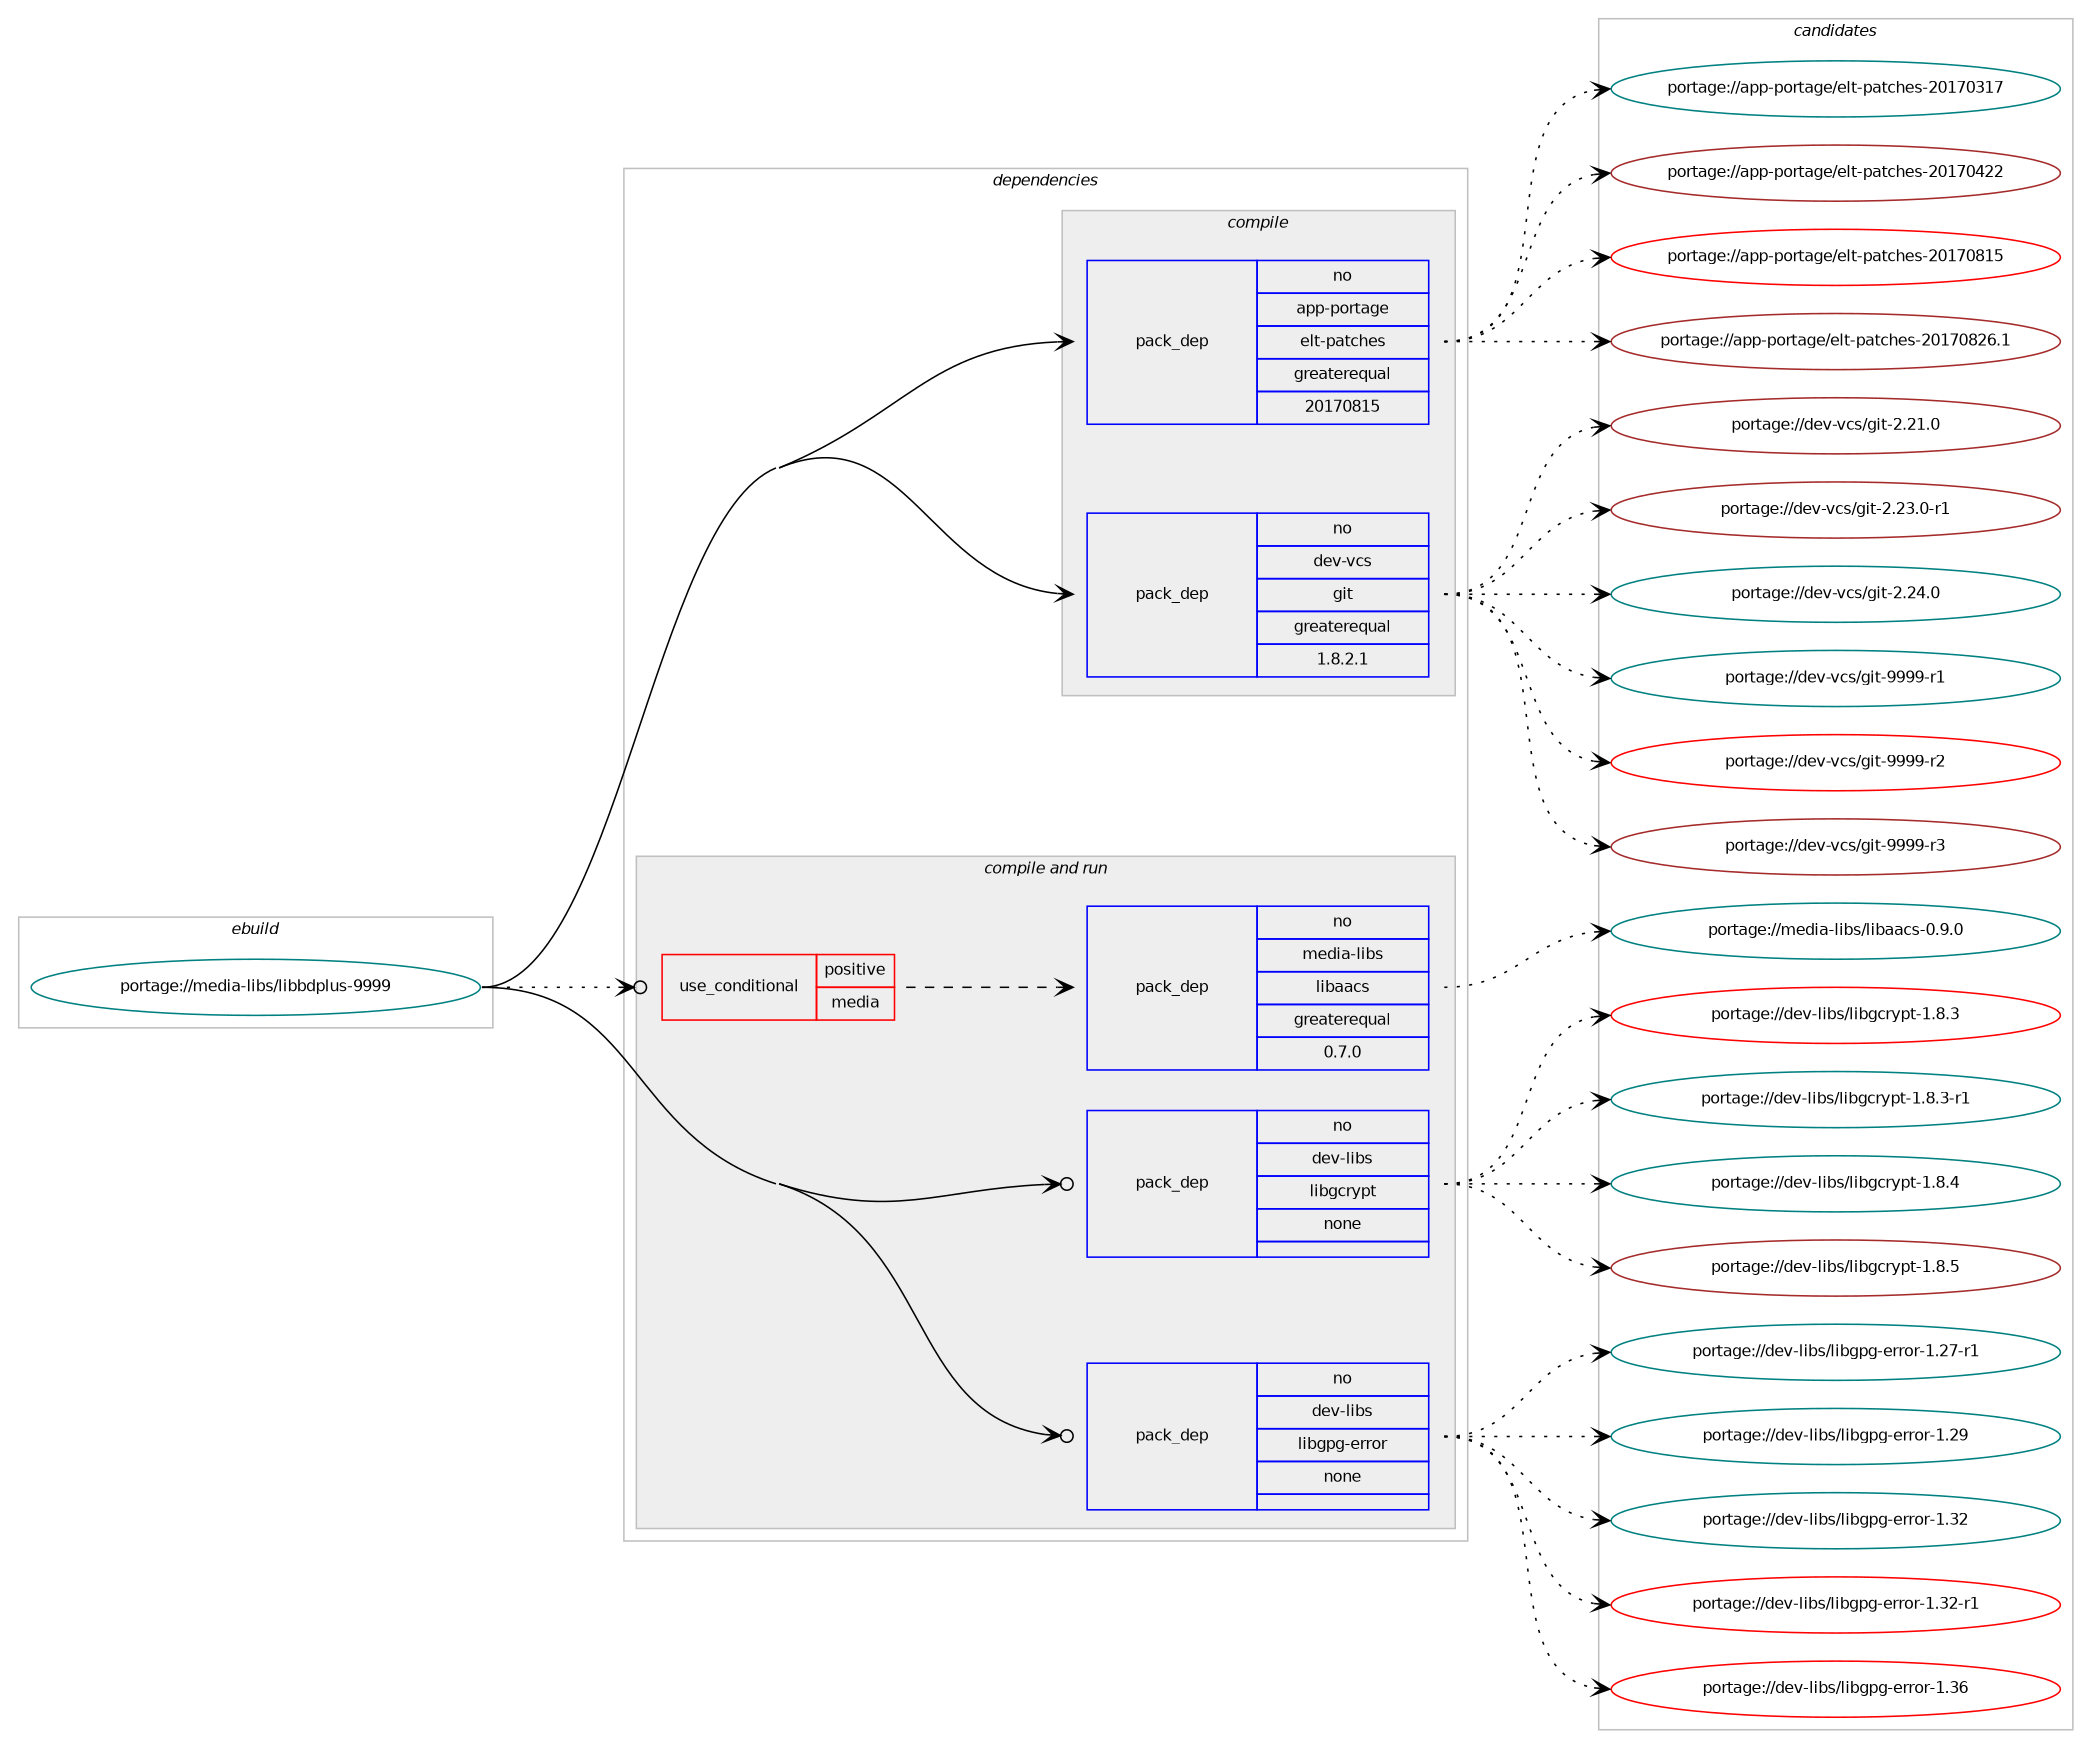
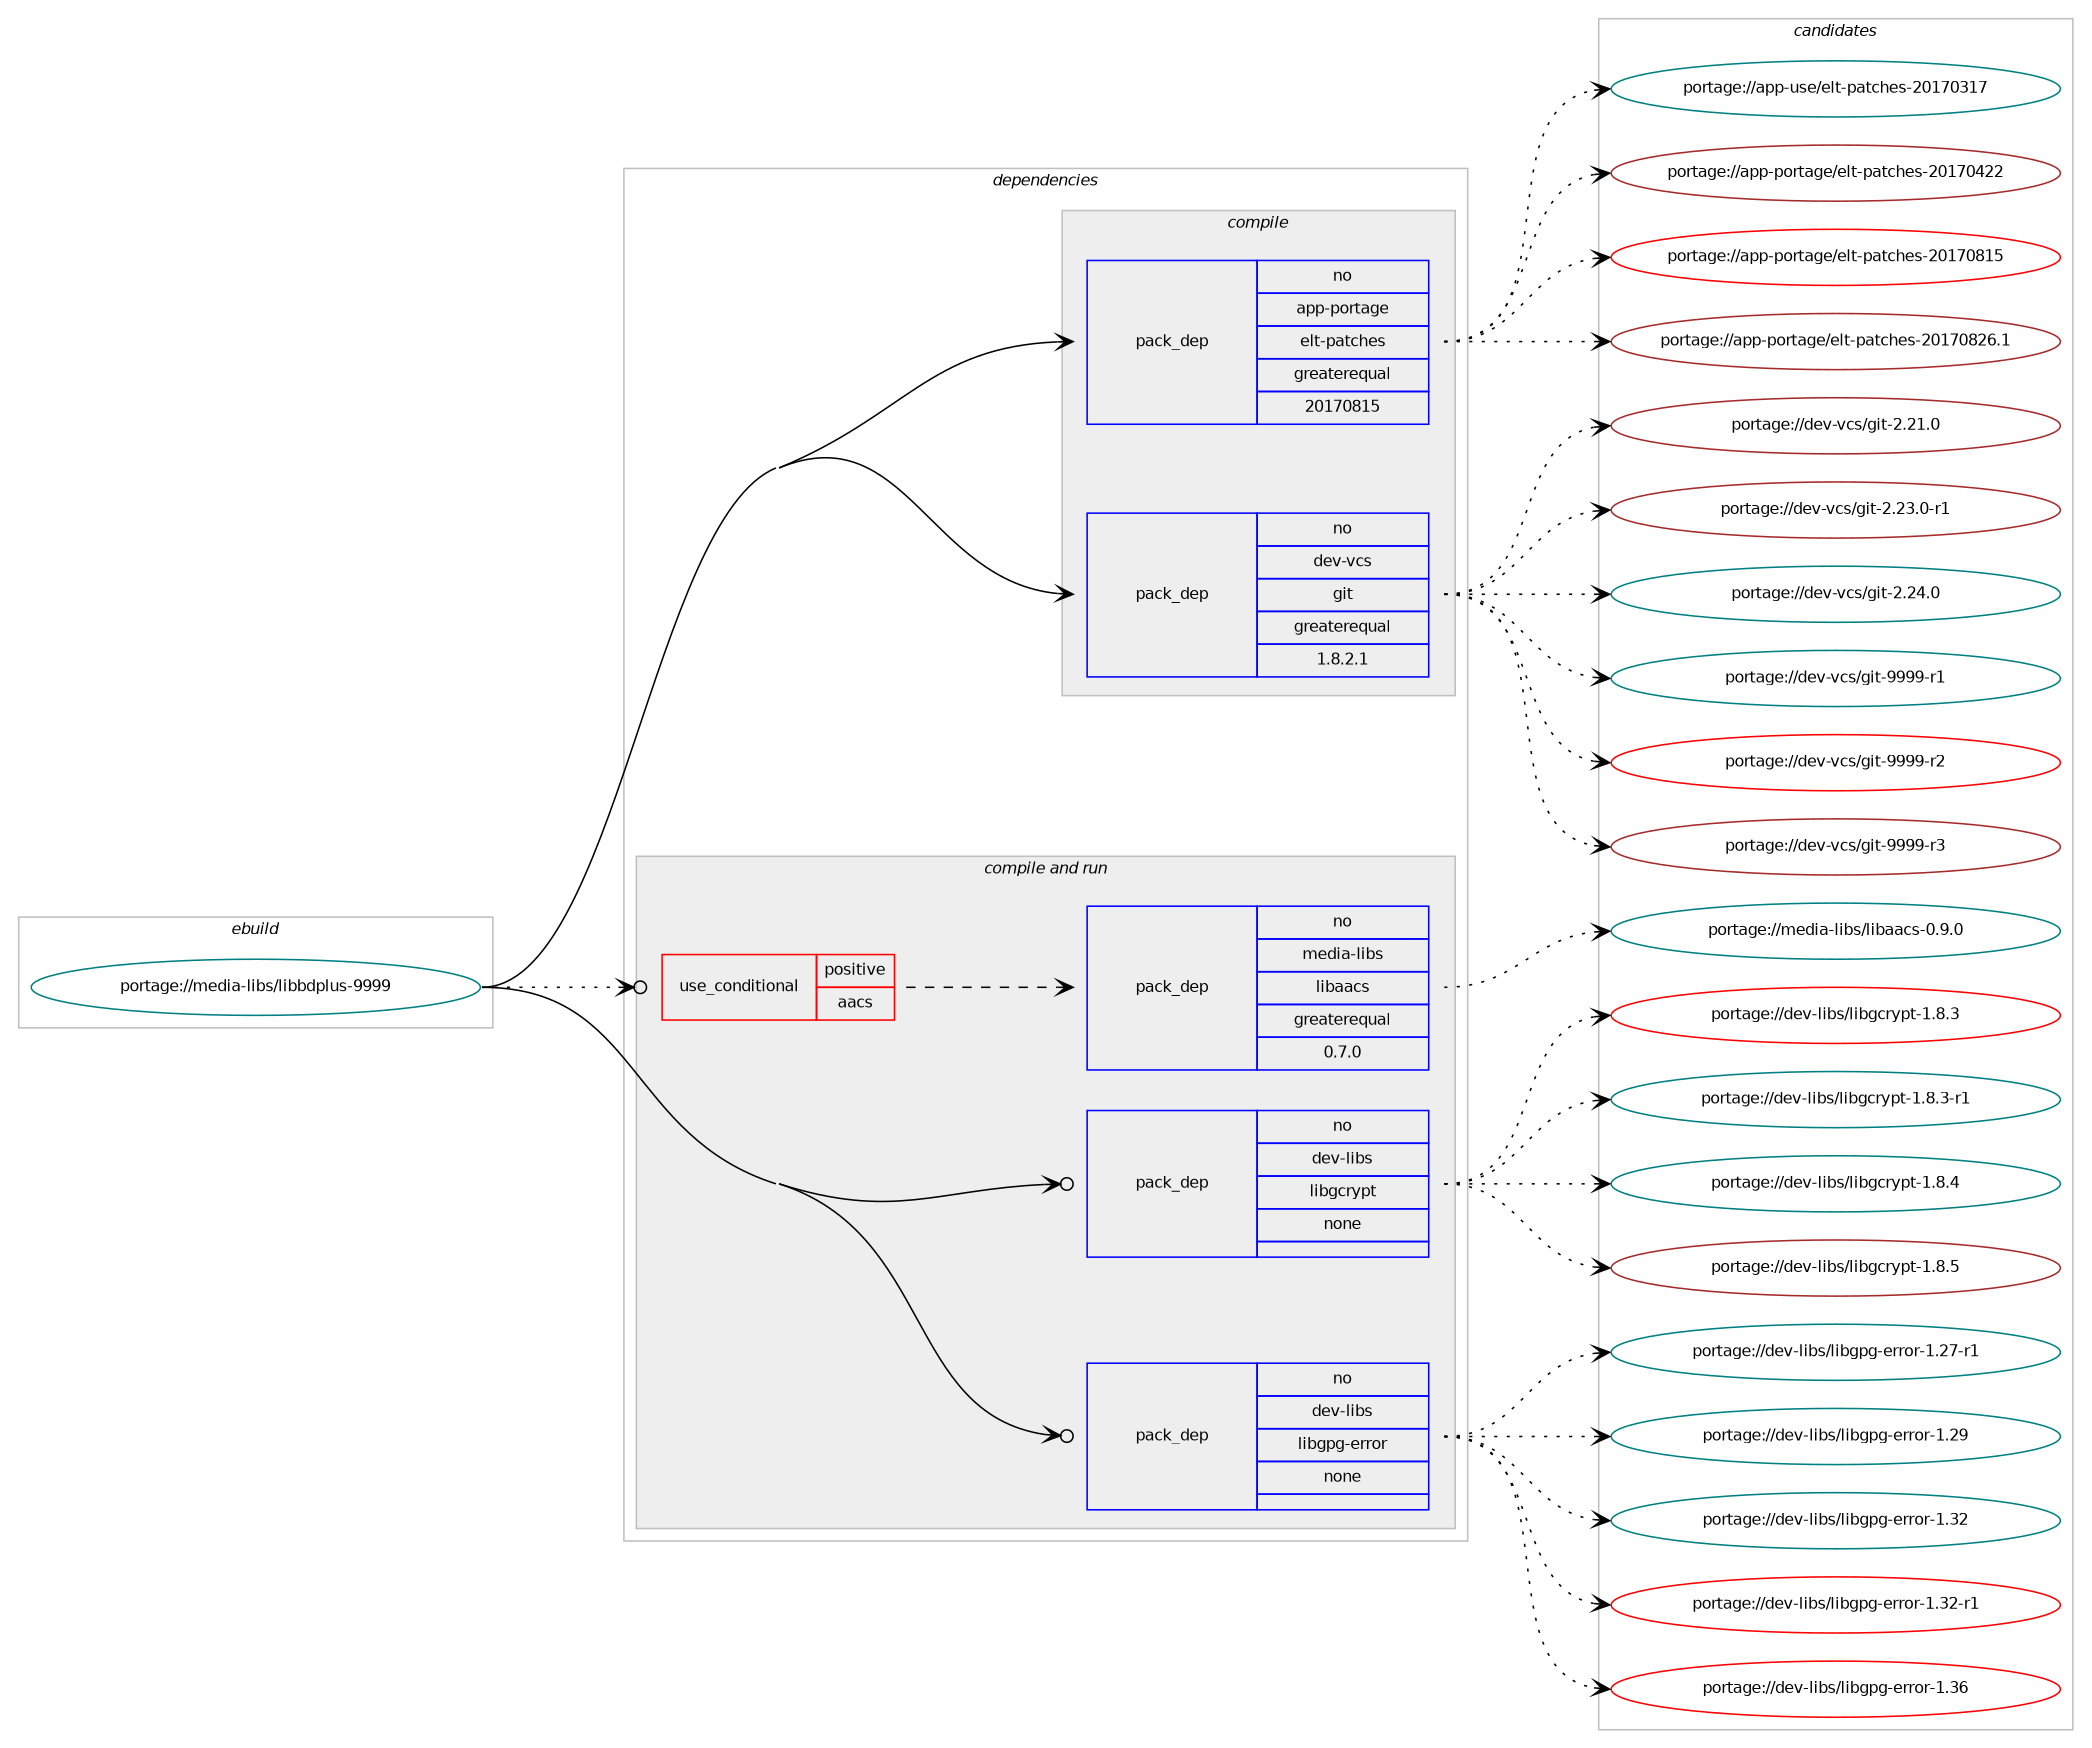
node "portage://app-portage/elt-patches-20170317": label "portage://app-portage/elt-patches-20170317" -> "portage://app-use/elt-patches-20170317"
node "use_conditional": text "media" -> "aacs"
